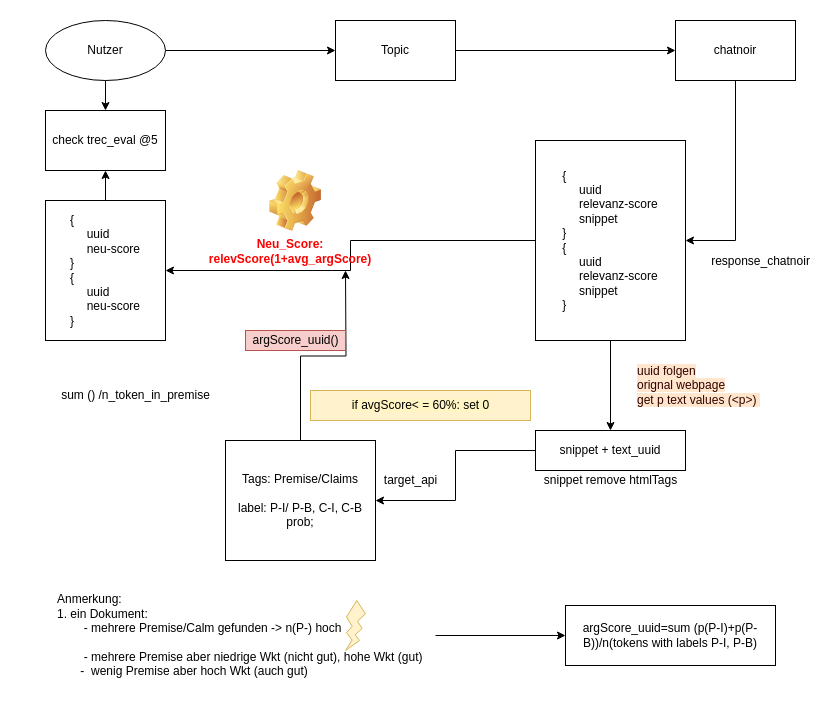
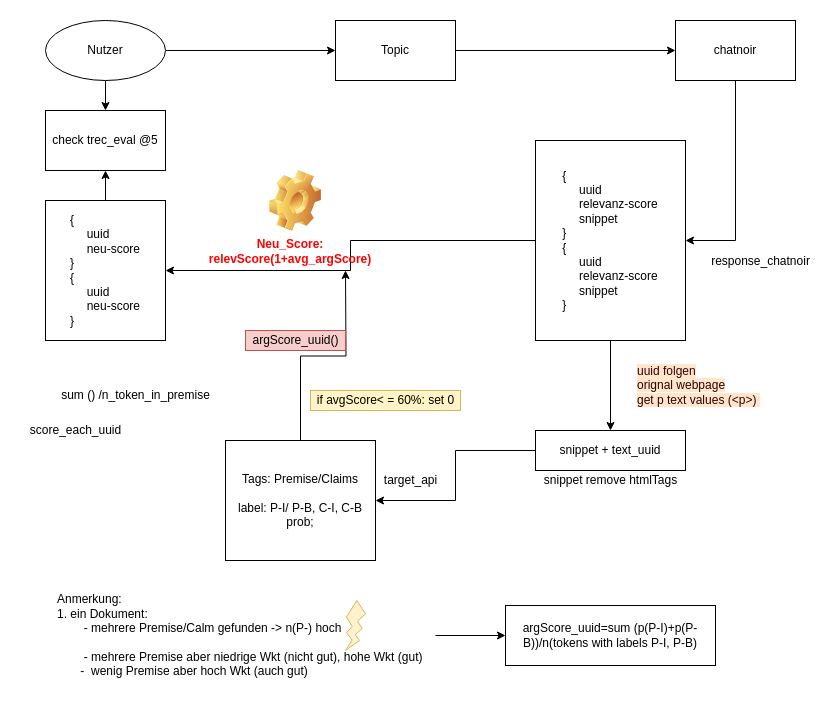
node "if avgScore< = 60%: set 0": size 220x30 -> 150x20
node "score_each_uuid": added
node "argScore_uuid=sum (p(P-I)+p(P-B))/n(tokens with labels P-I, P-B)": moved (671, 636) -> (611, 636)
